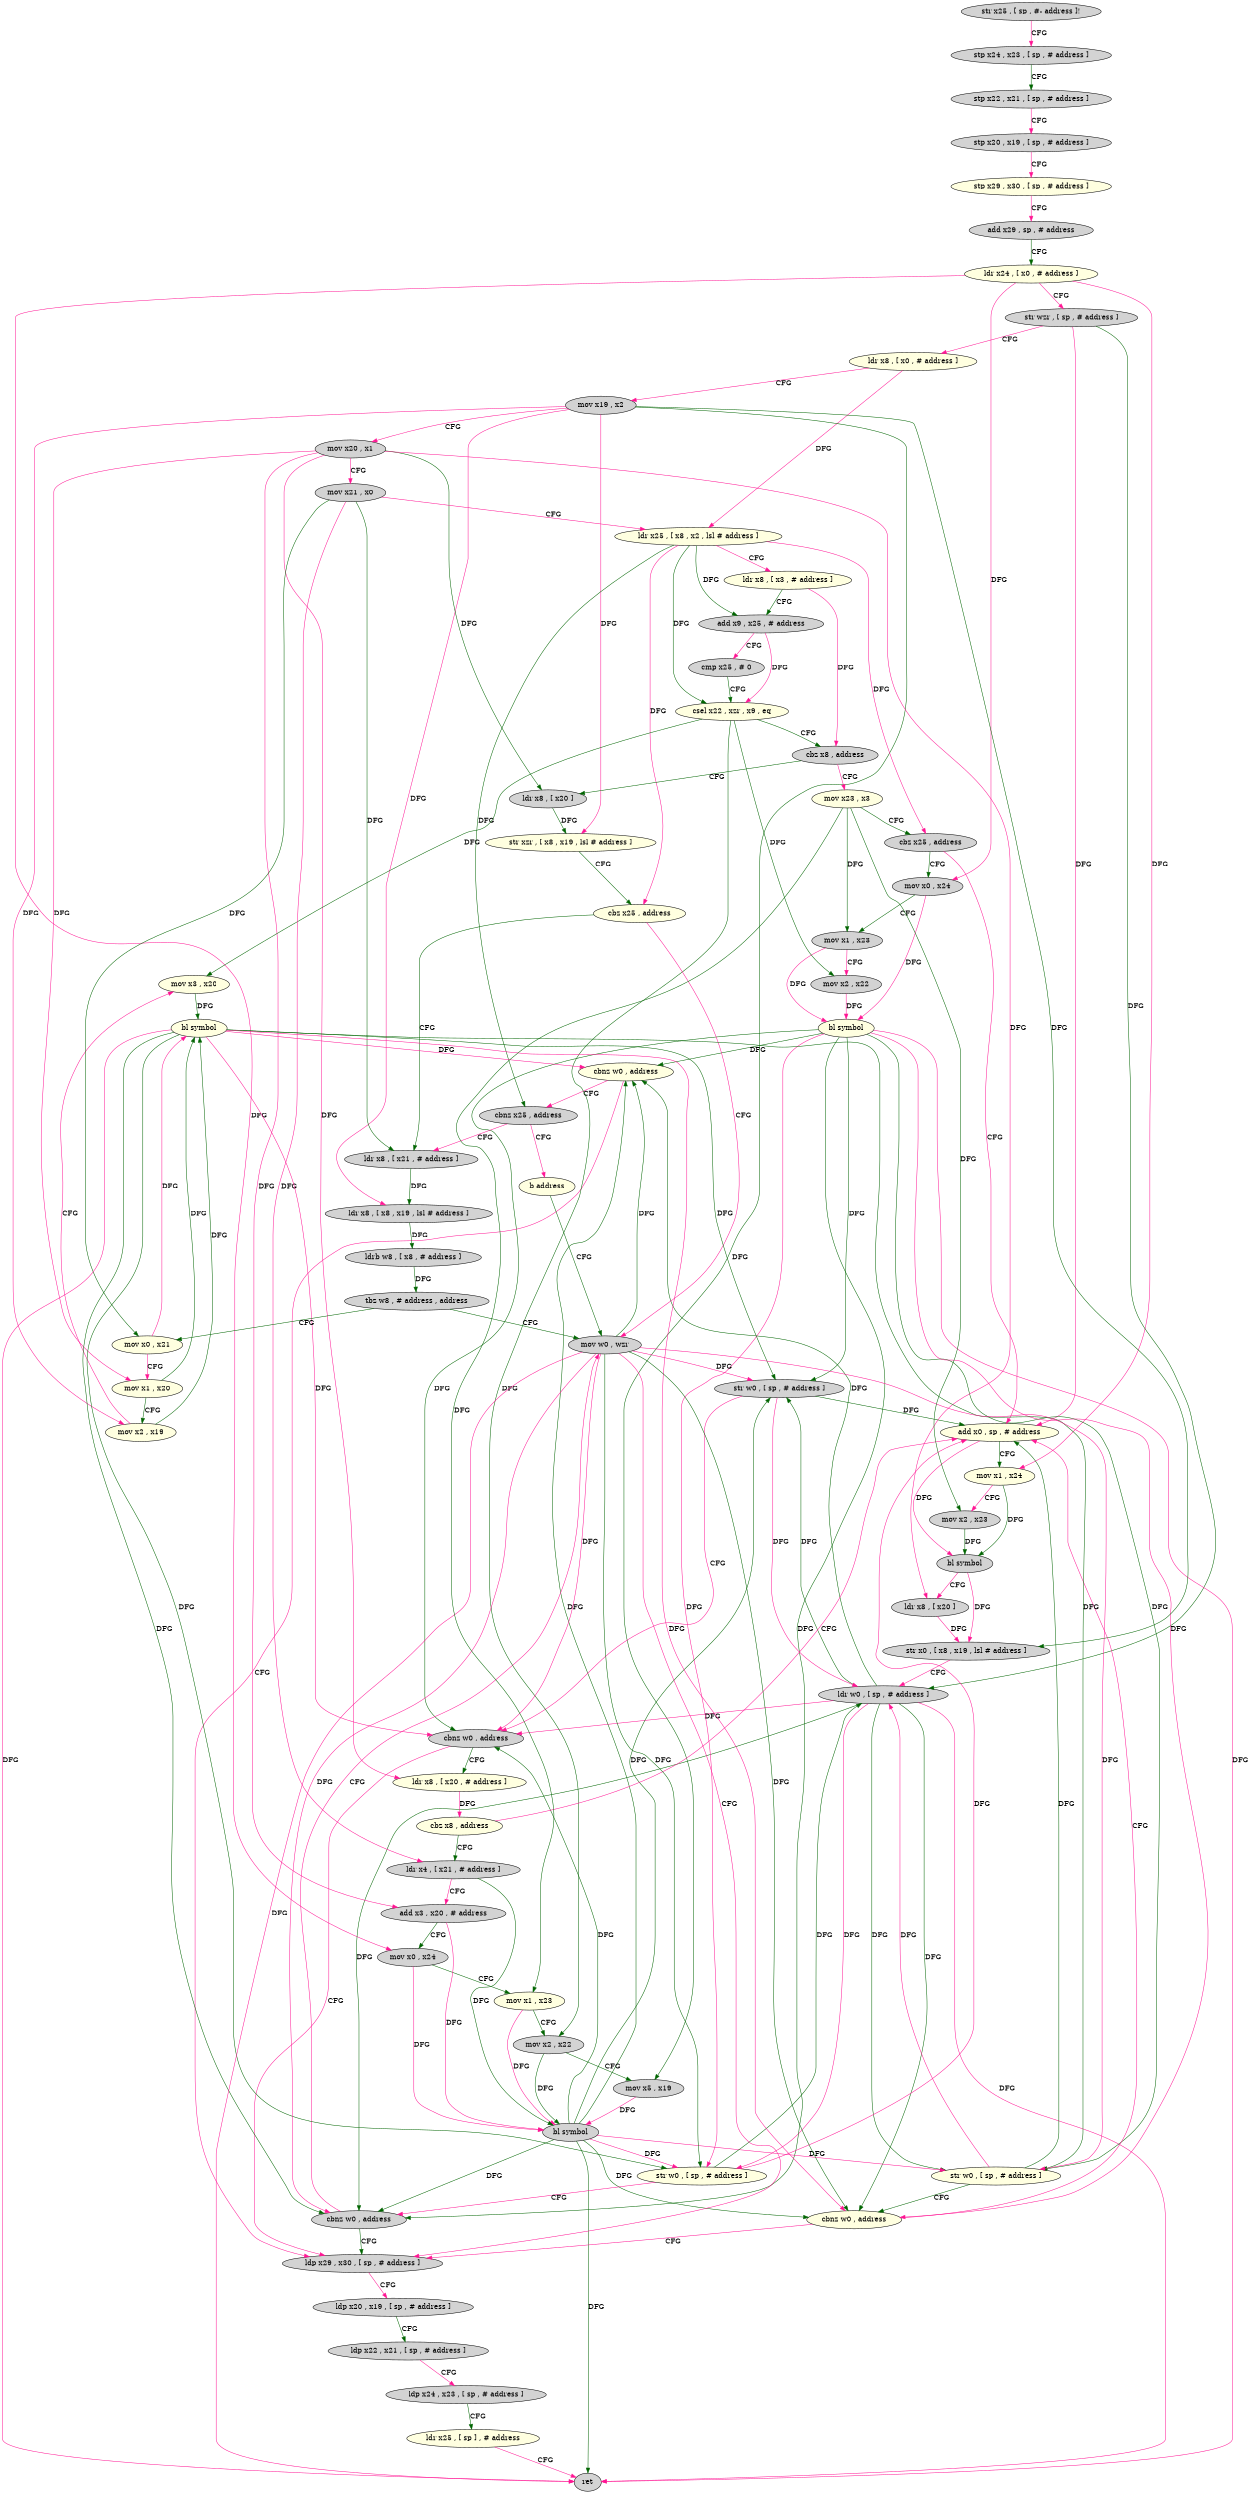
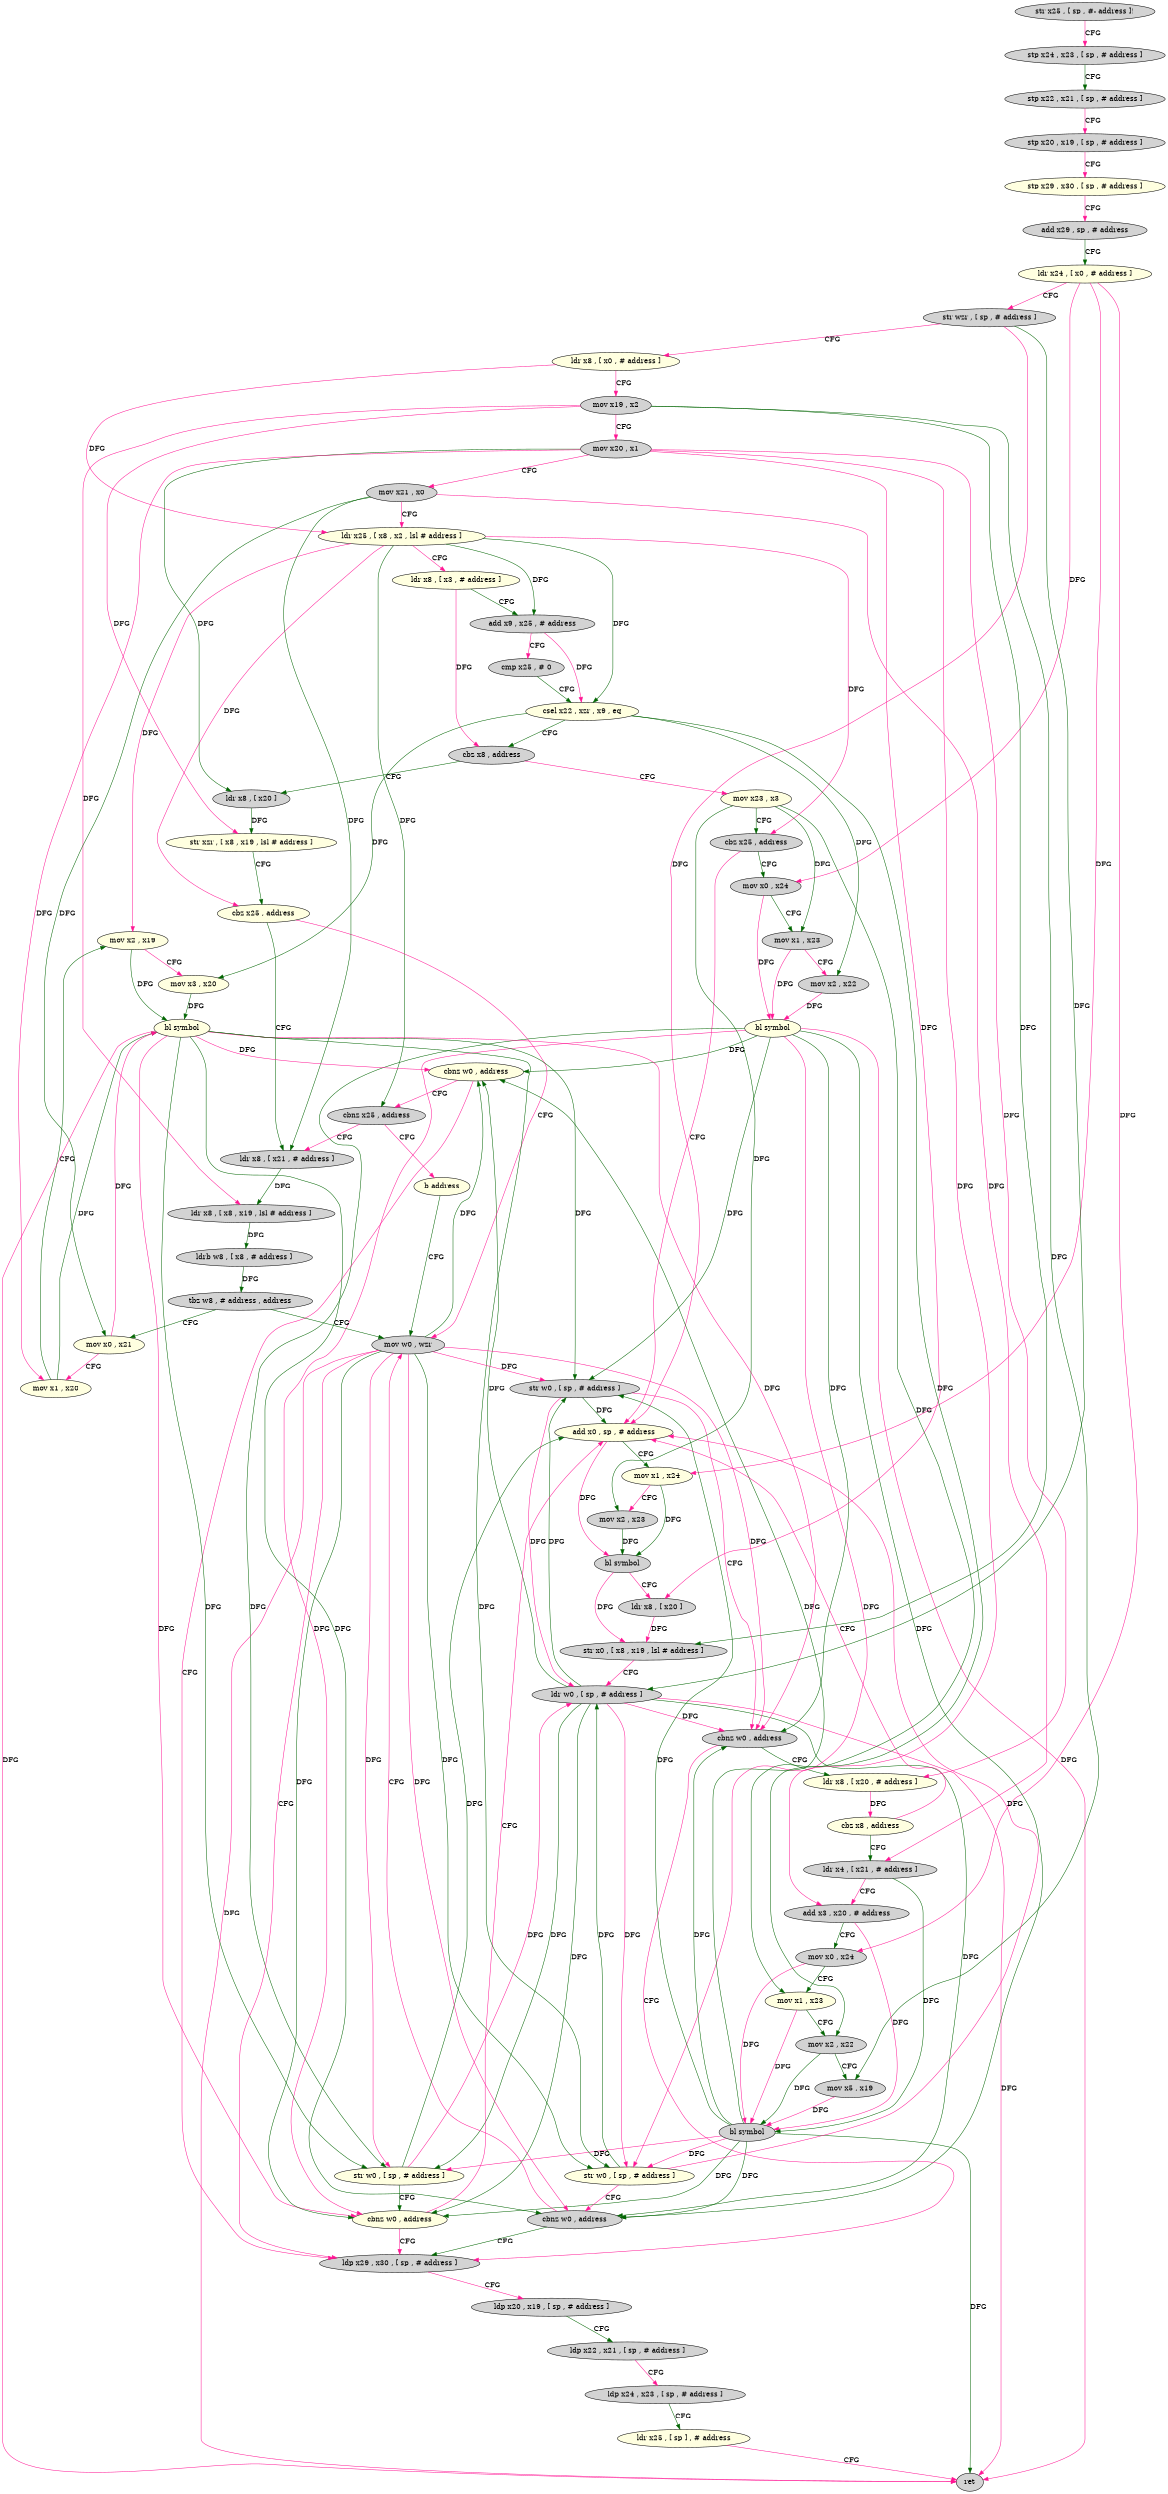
edge "mov x19 , x2" -> "mov x2 , x19": now "ldr x25 , [ x8 , x2 , lsl # address ]" -> "mov x2 , x19"
